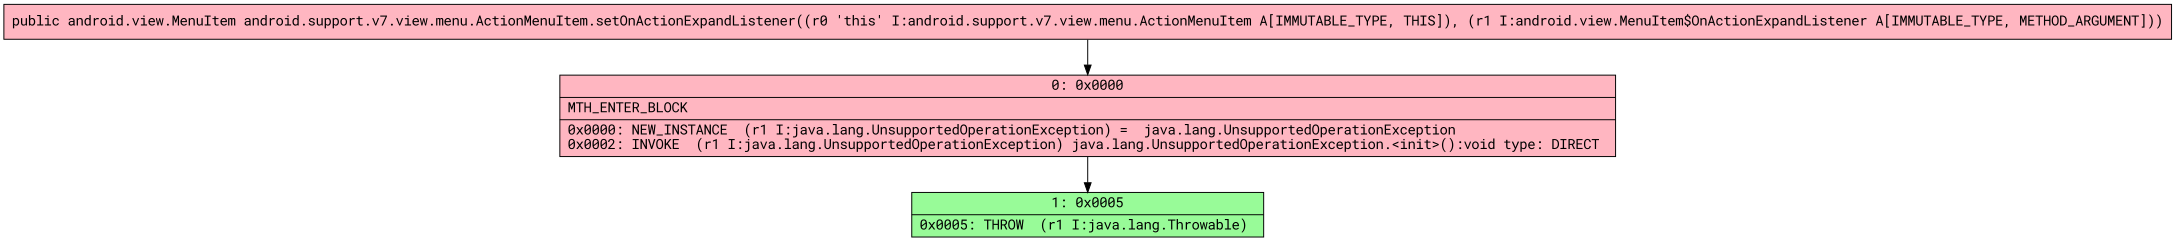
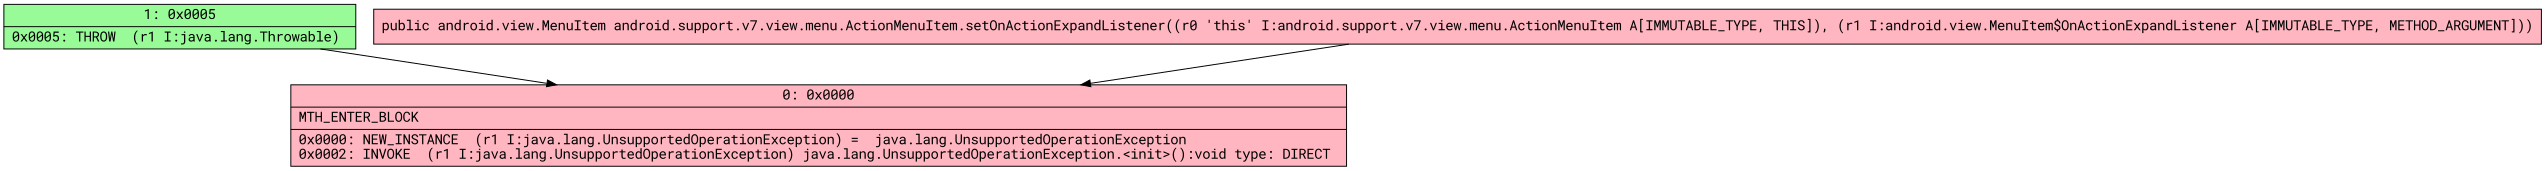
edge "0: 0x0000" -> "1: 0x0005": reversed
